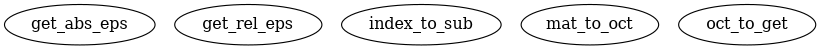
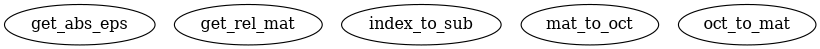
node "get_rel_eps": label "get_rel_eps" -> "get_rel_mat"
node "oct_to_get": label "oct_to_get" -> "oct_to_mat"
